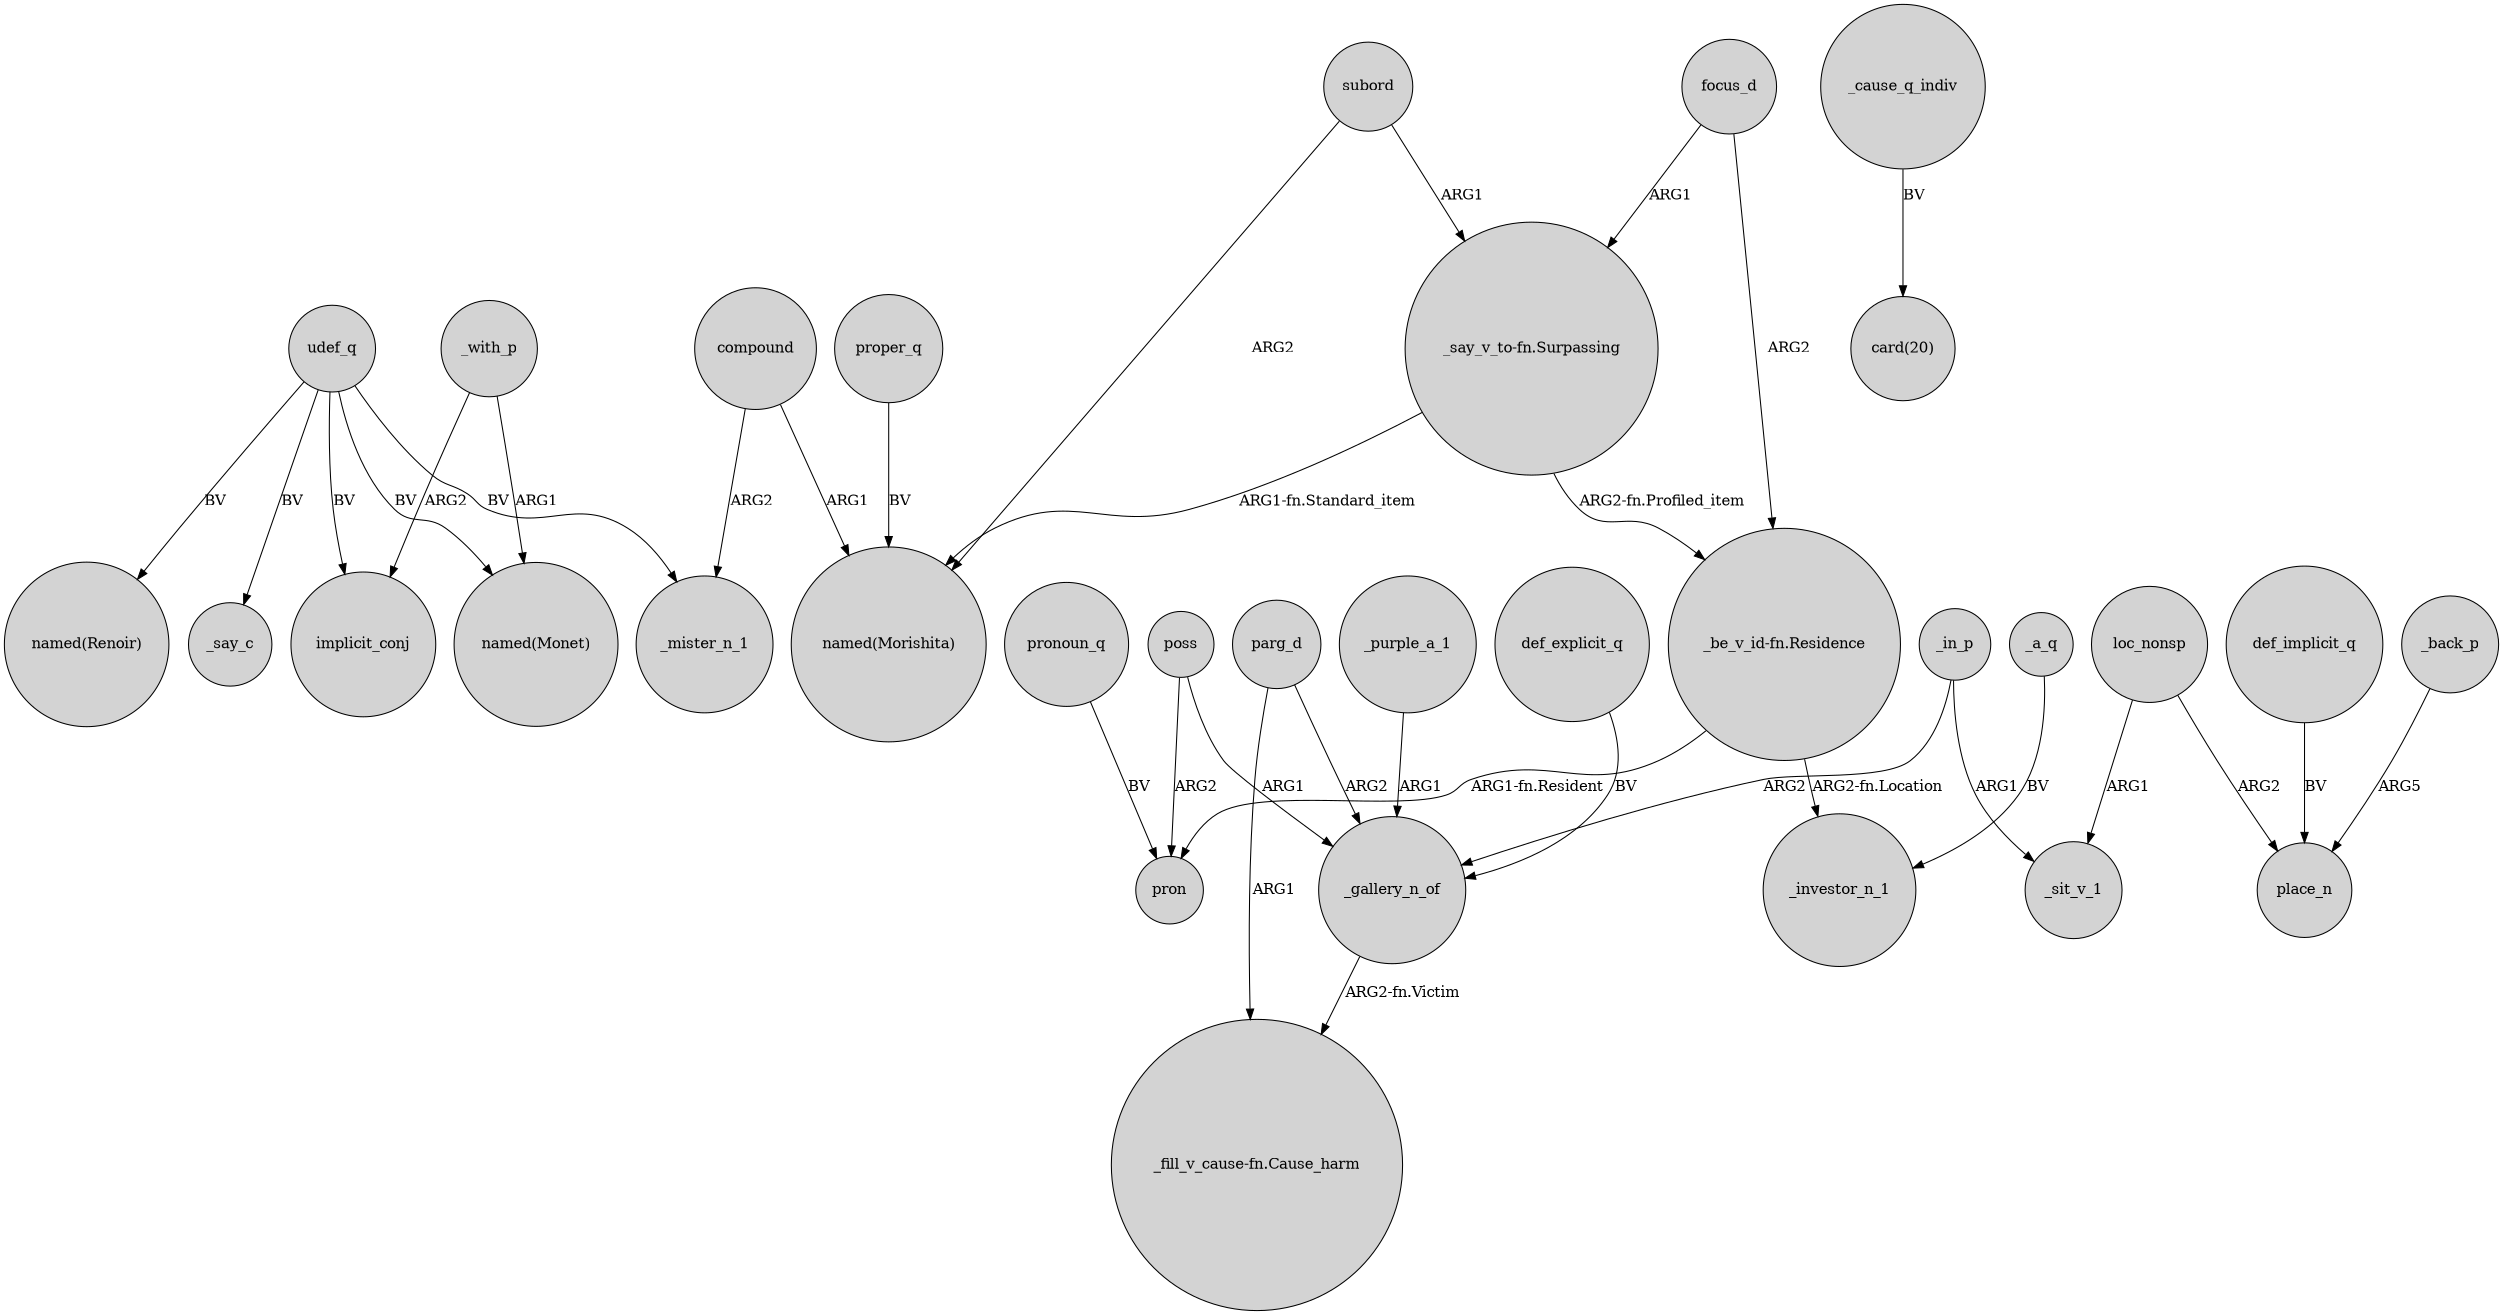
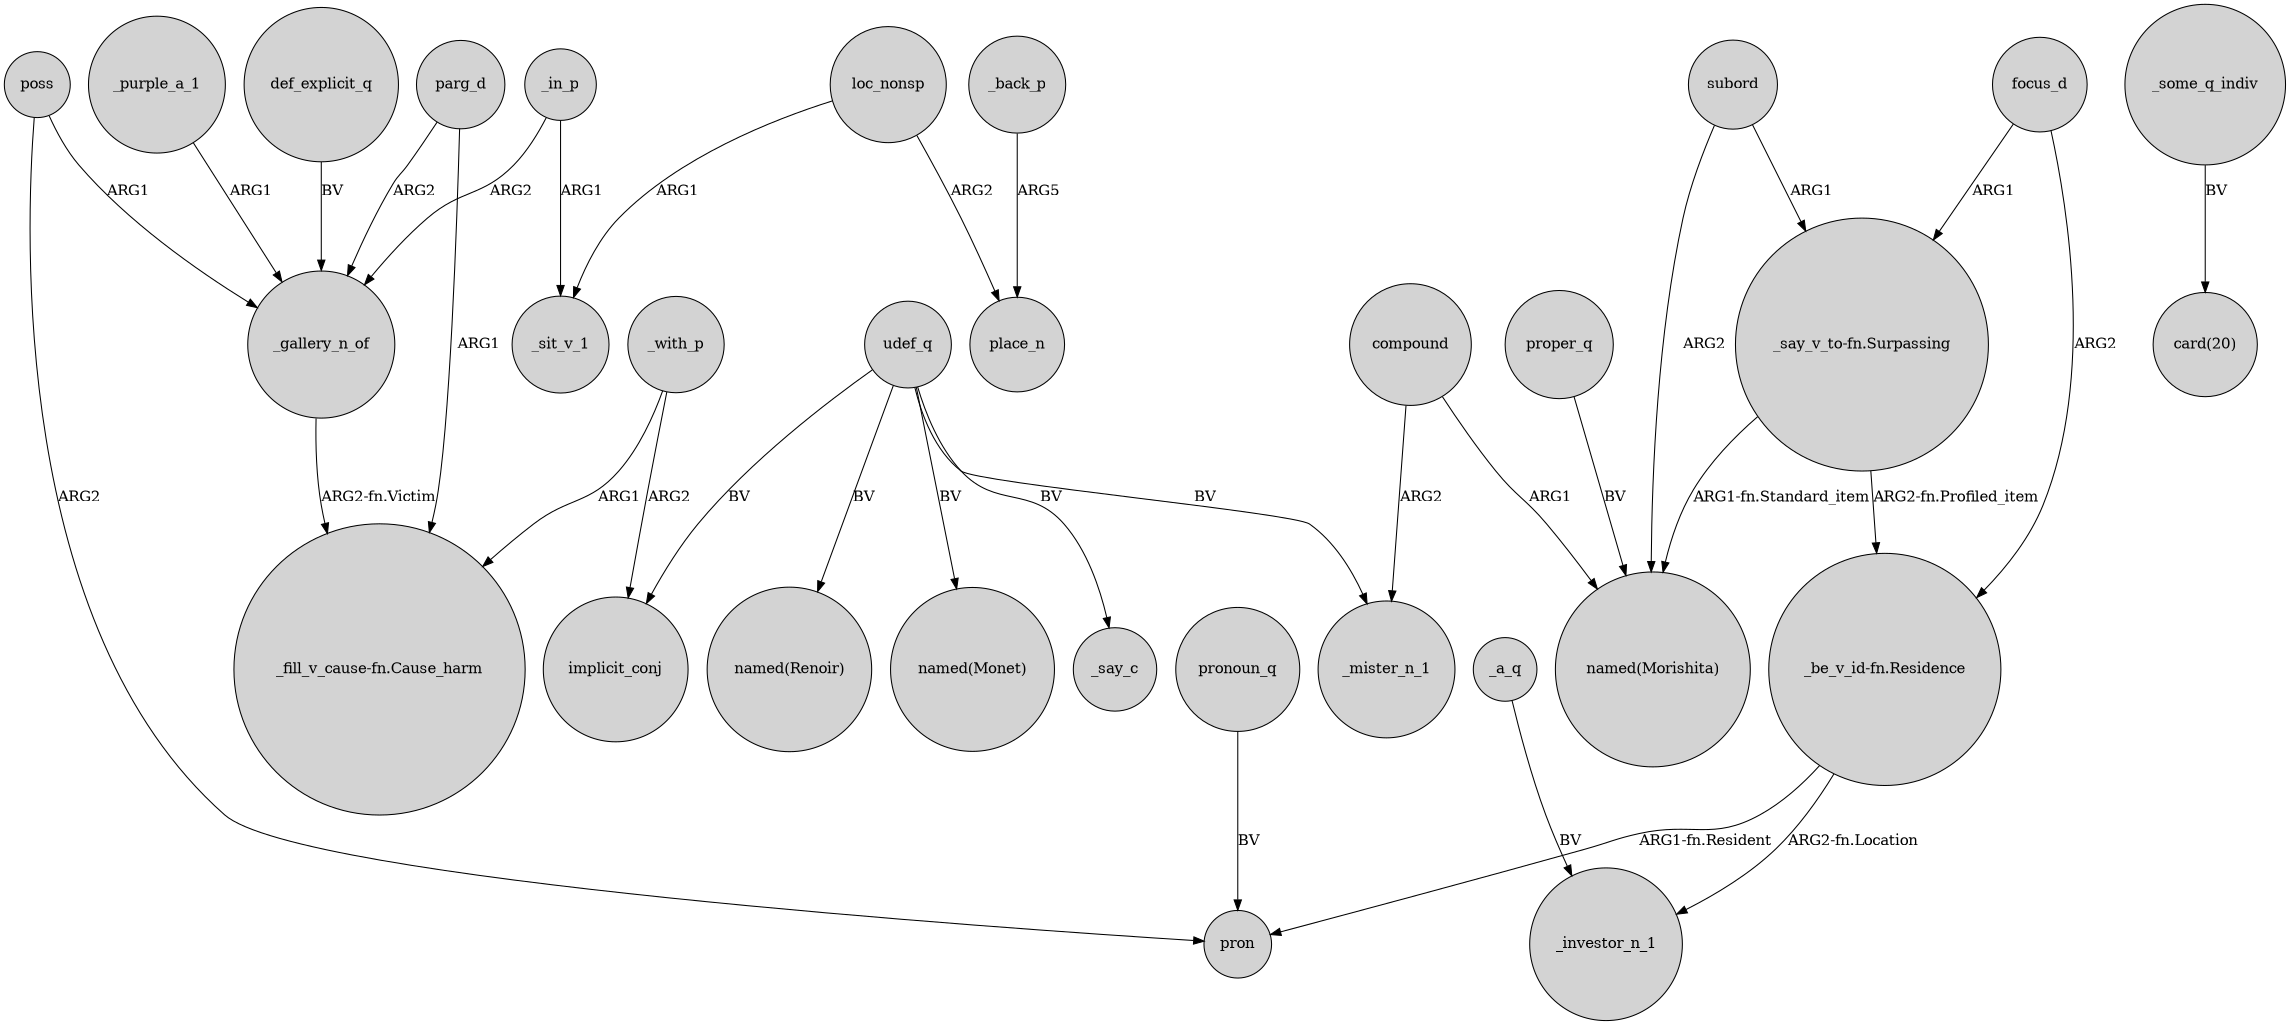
node "_cause_q_indiv": label "_cause_q_indiv" -> "_some_q_indiv"
edge "_with_p" -> "named(Monet)": now "_with_p" -> "_fill_v_cause-fn.Cause_harm"
node "def_implicit_q": removed
